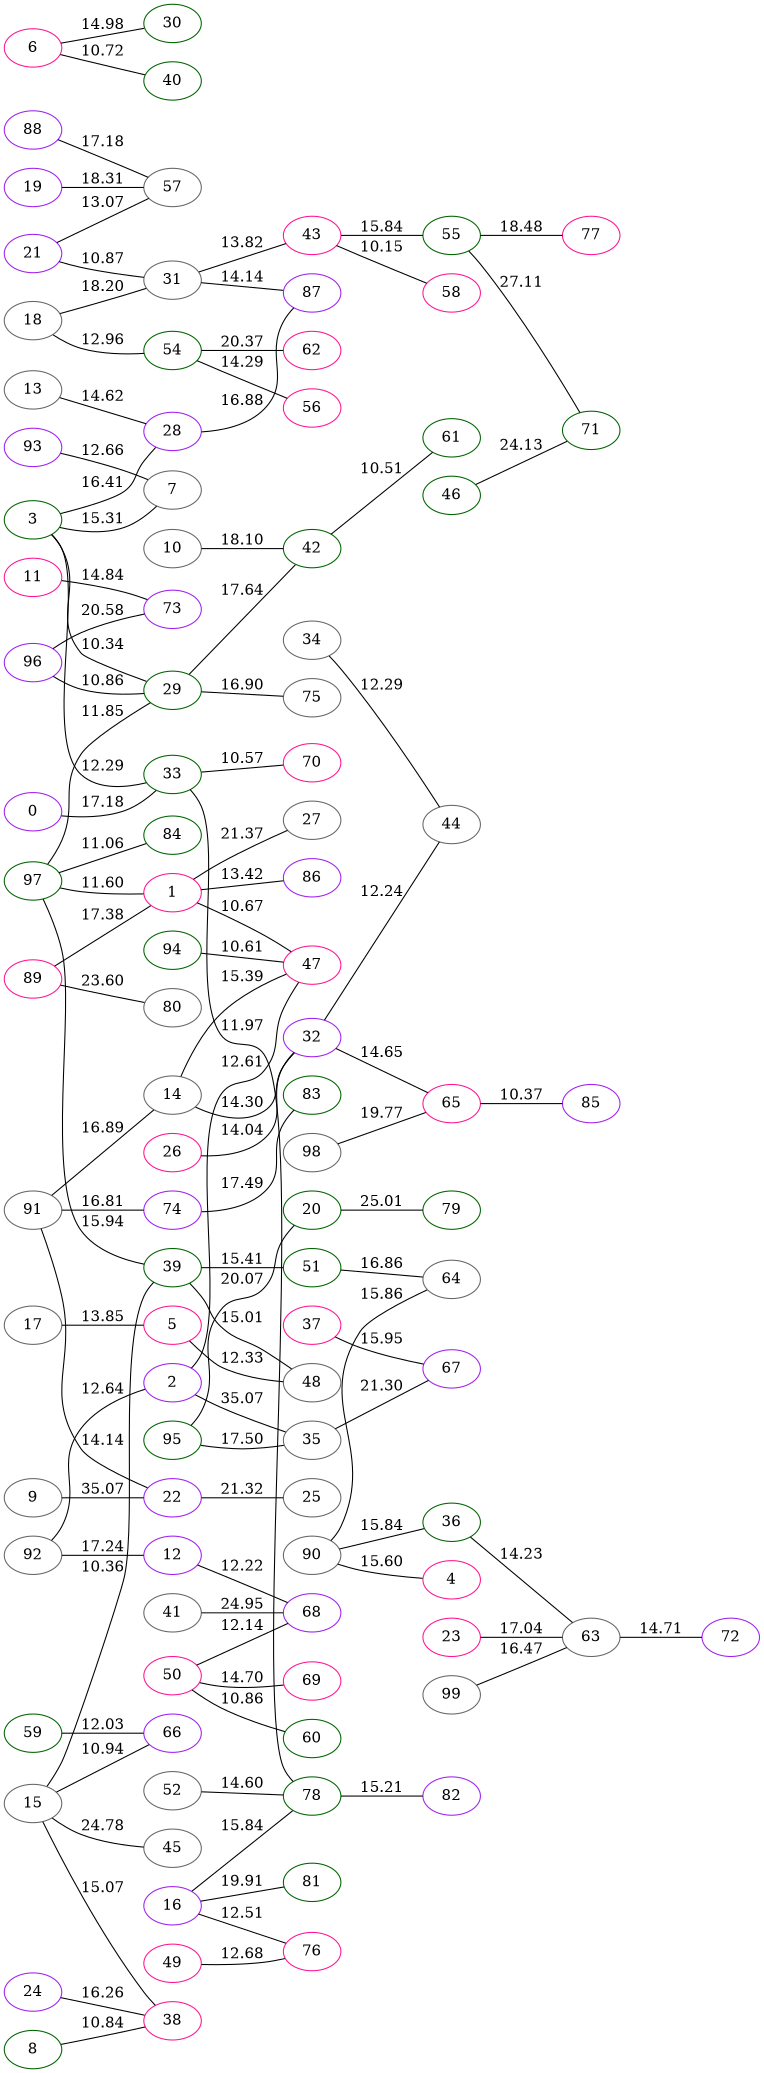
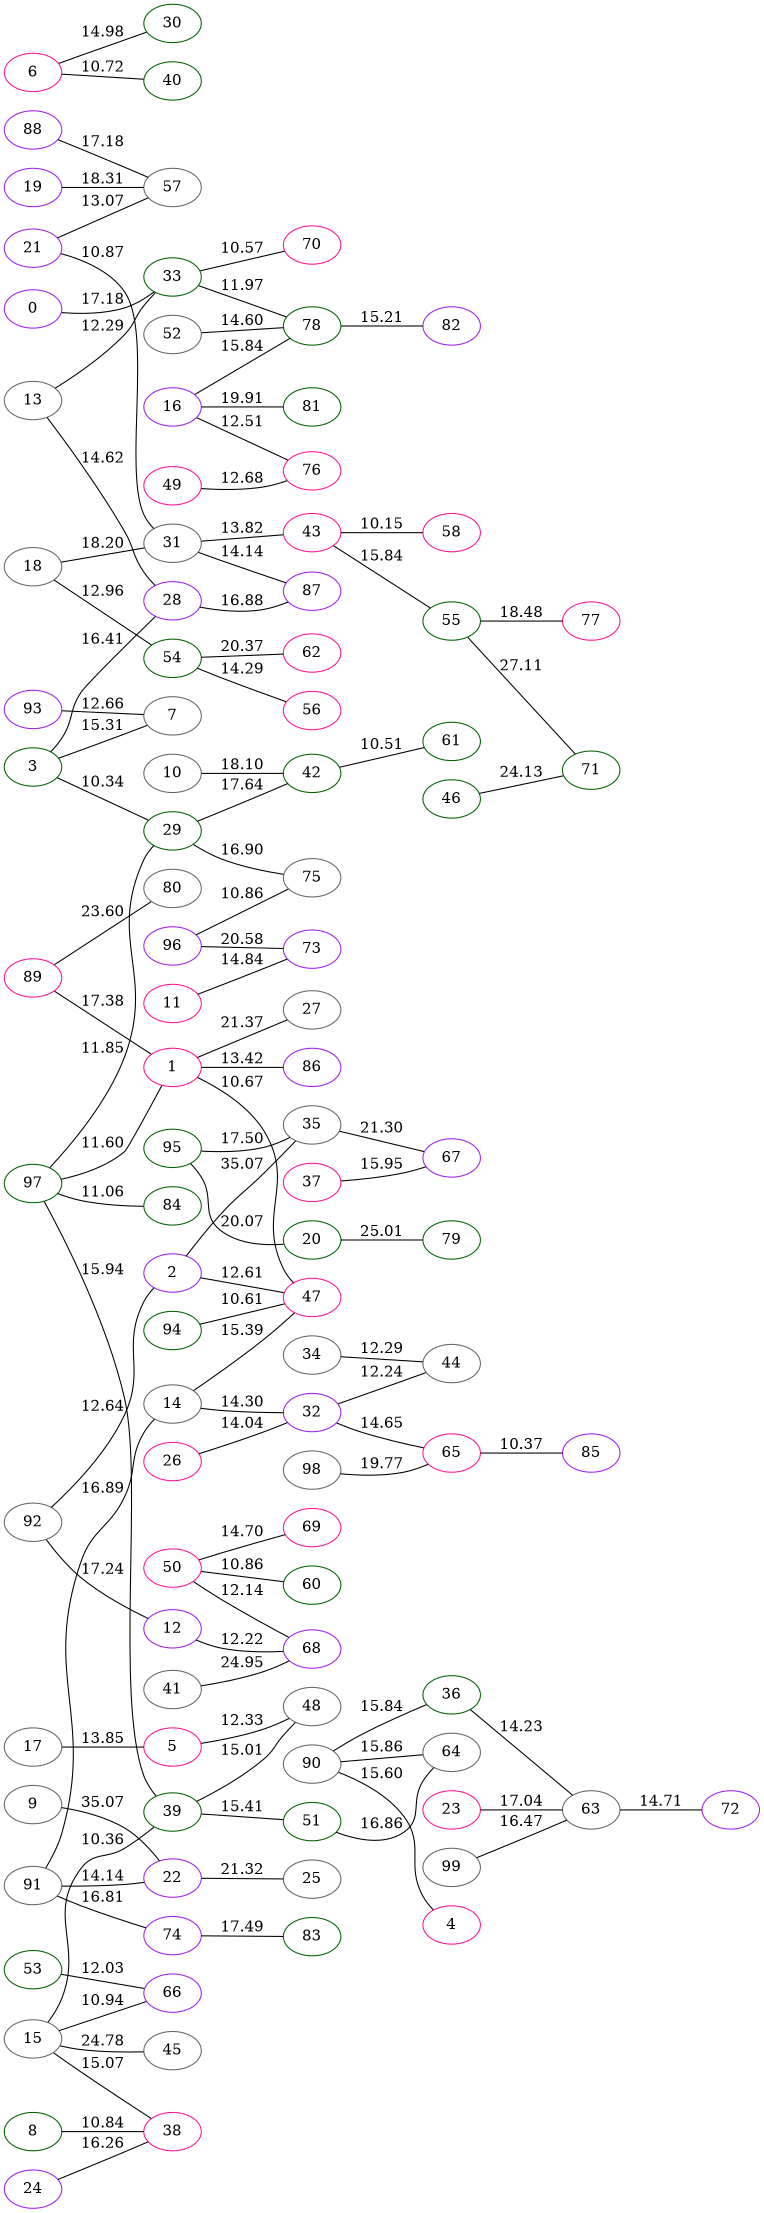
edge "96" -- "29": now "96" -- "75"
edge "3" -- "33": now "13" -- "33"
node "59": label "59" -> "53"
